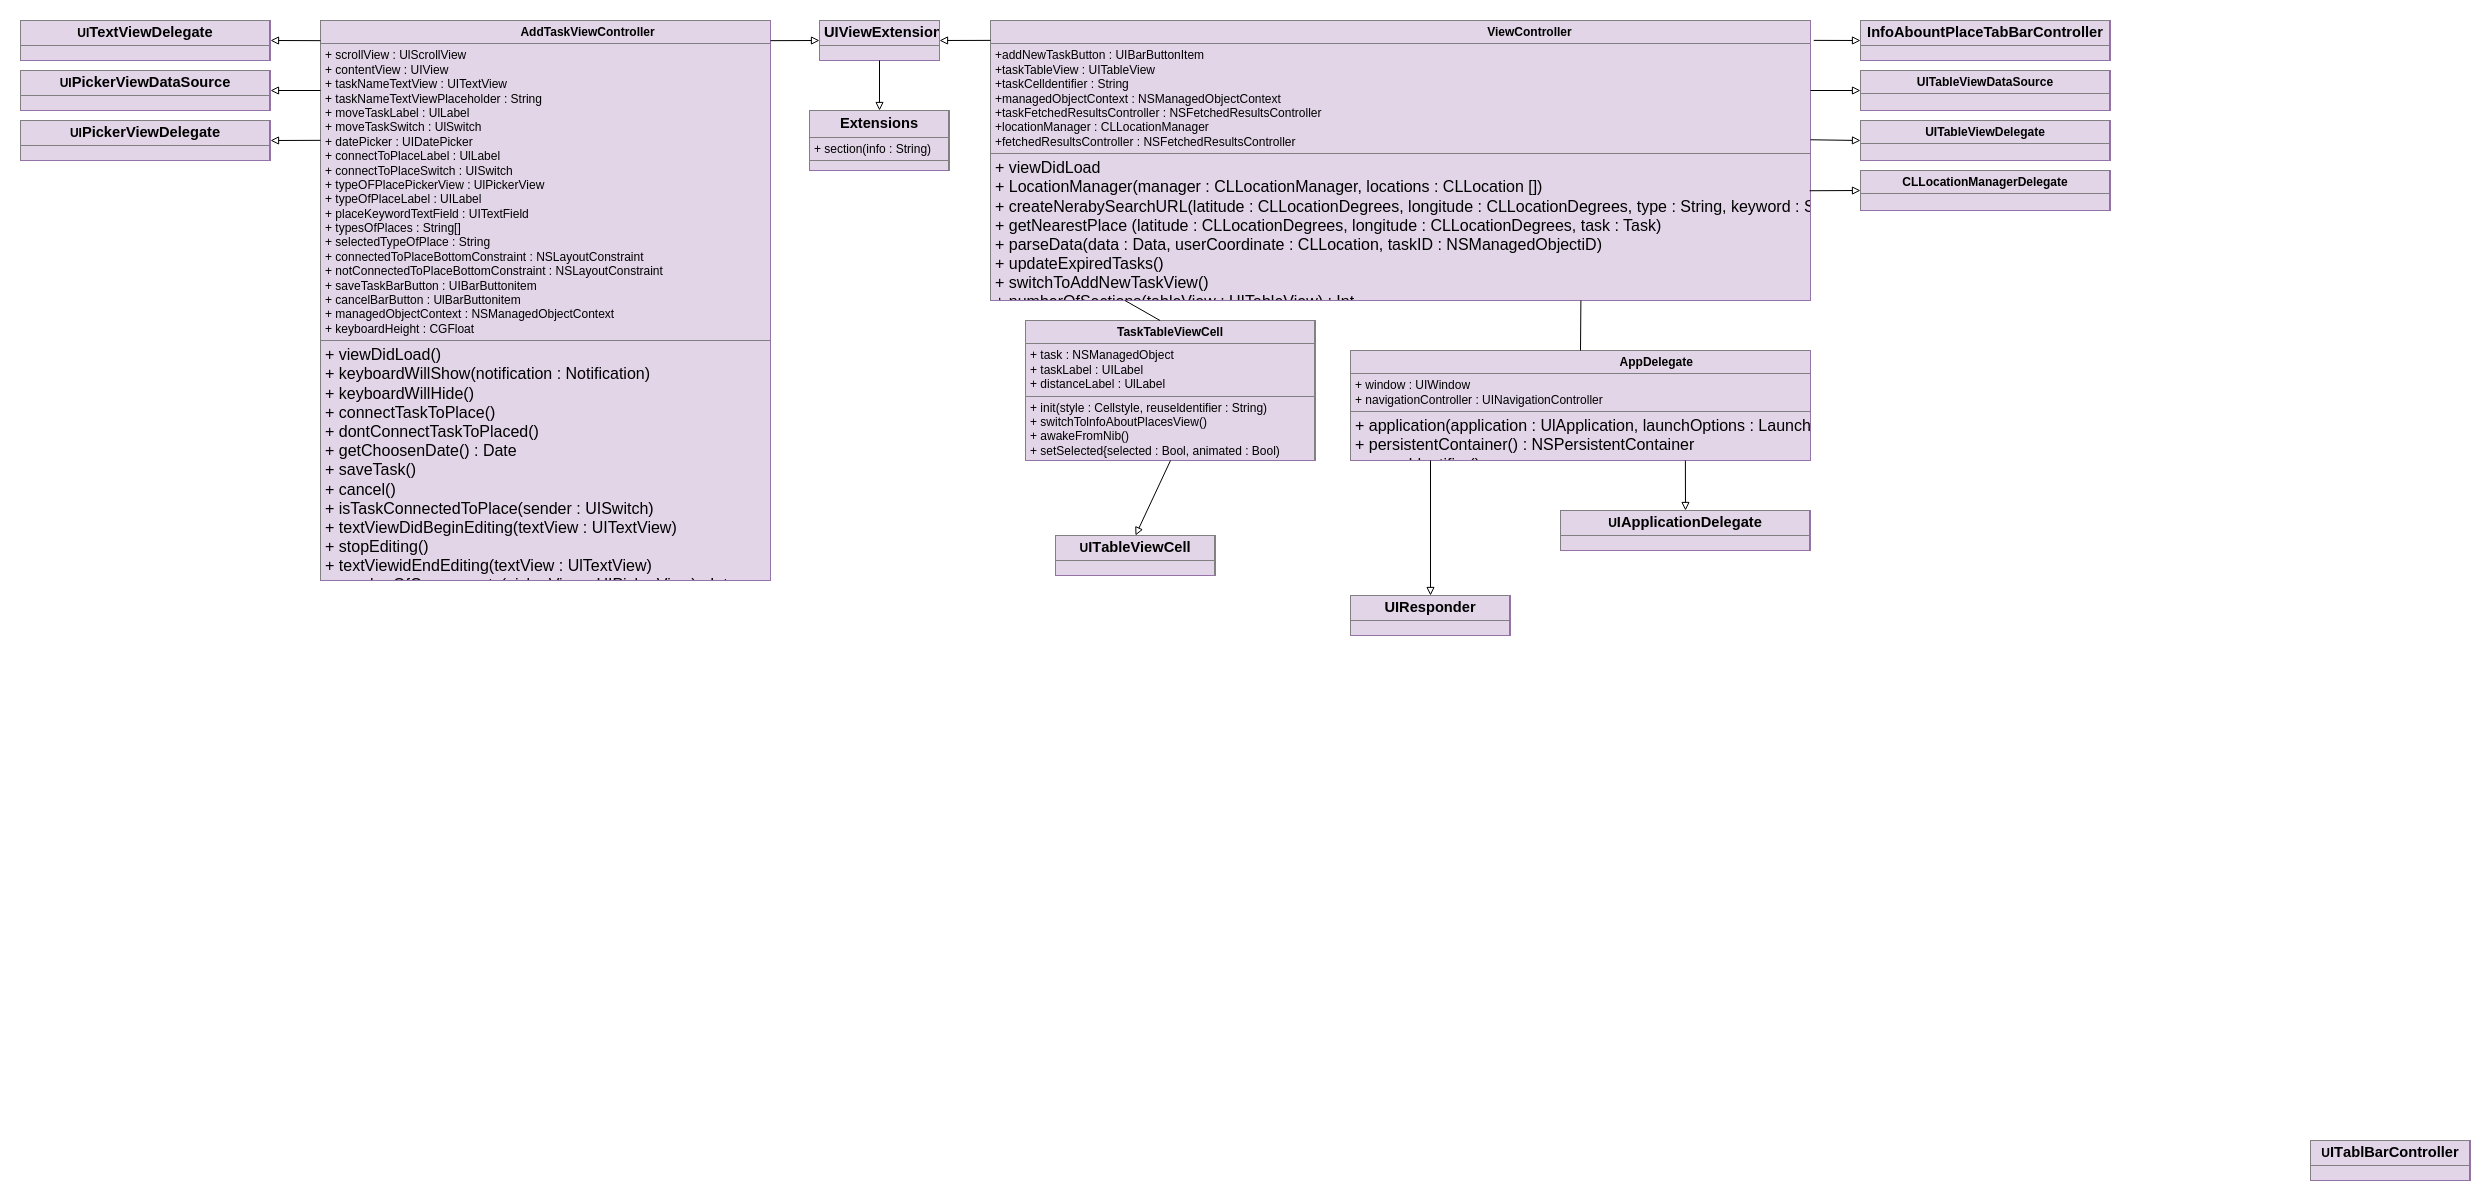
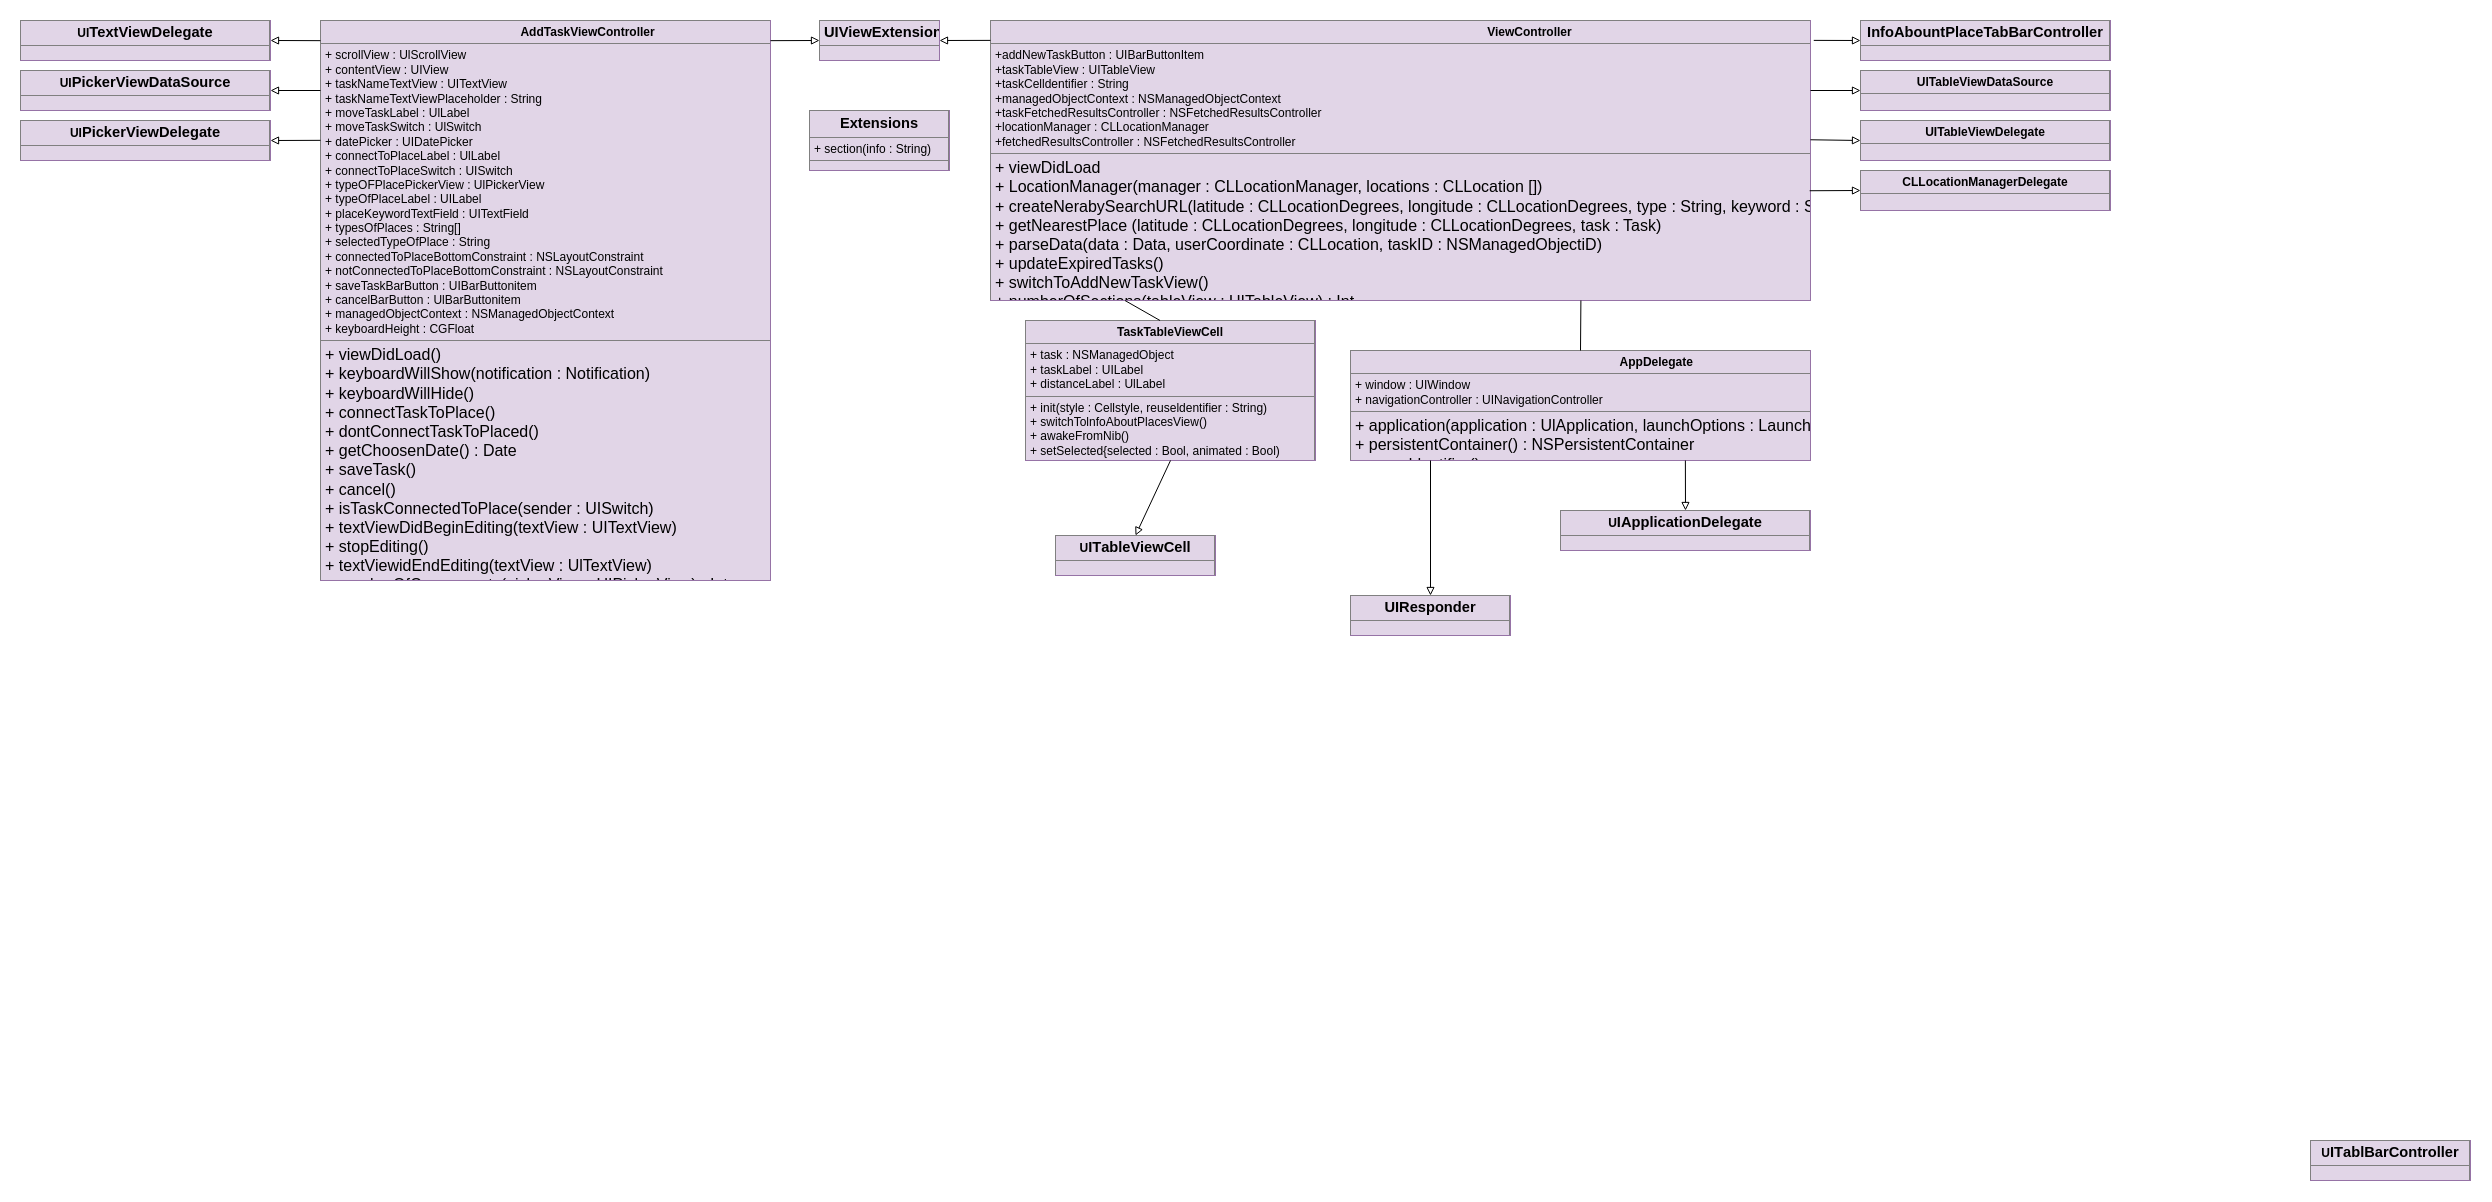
edge "UIViewExtensions" -> "Extensions + section(info : String)": removed
